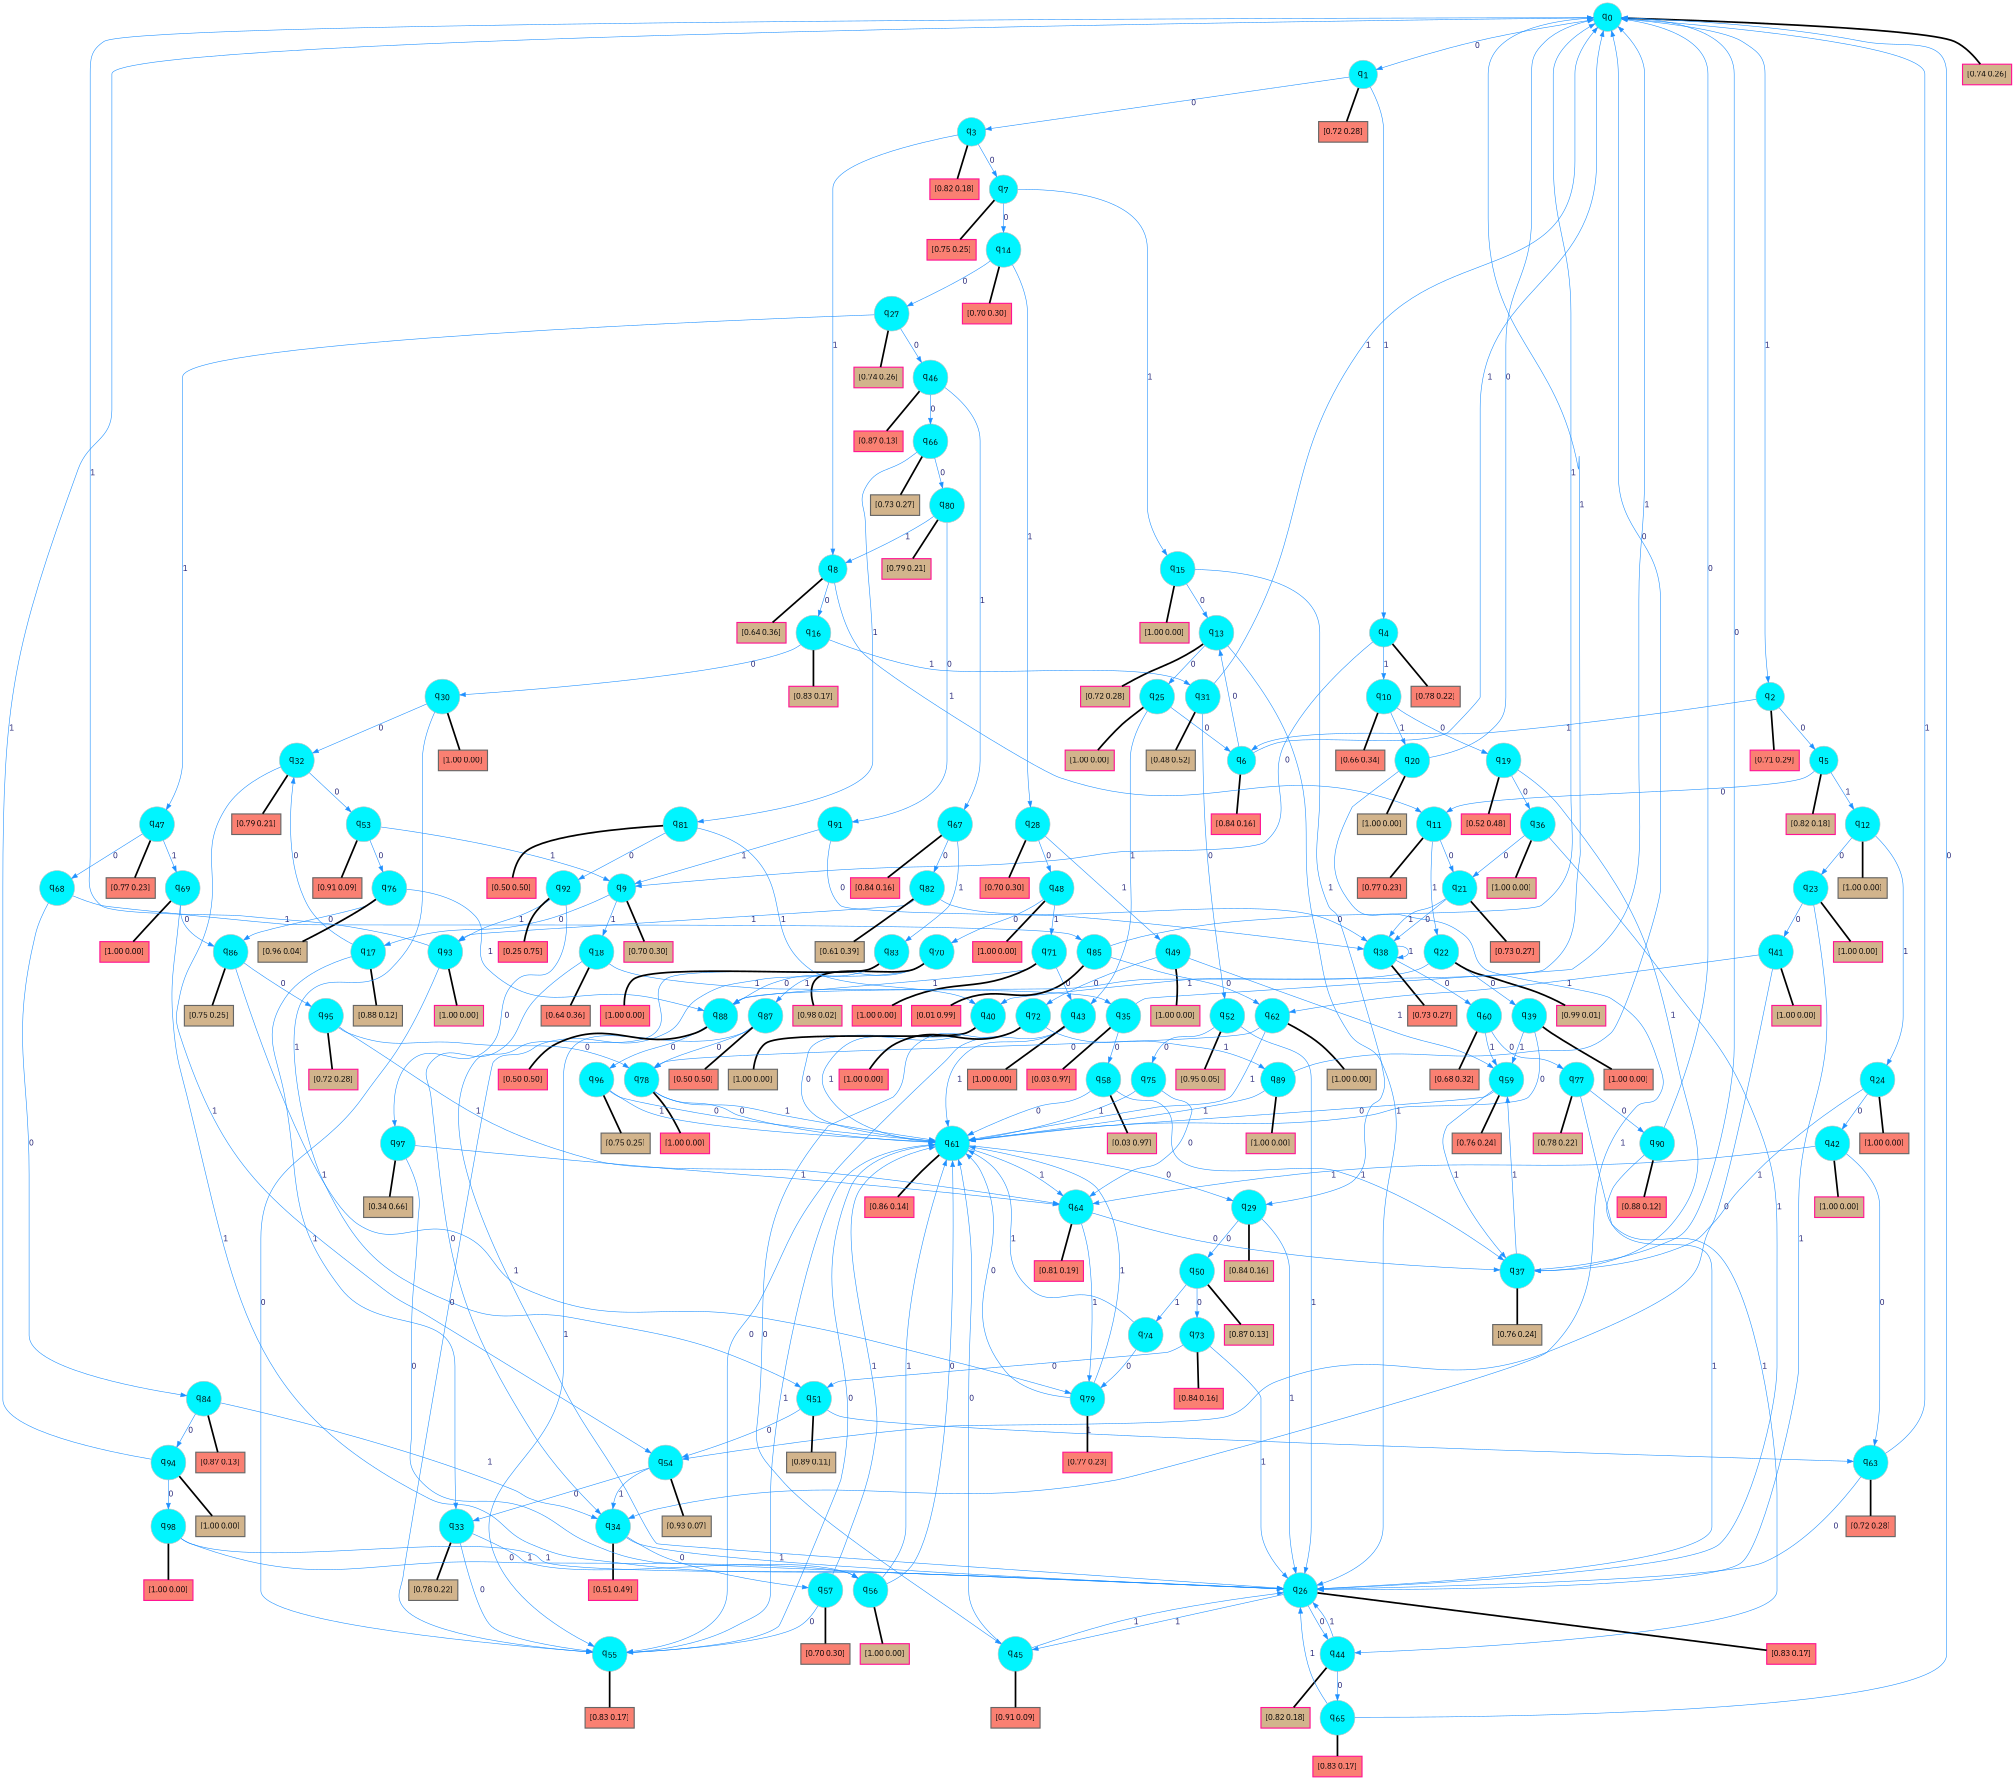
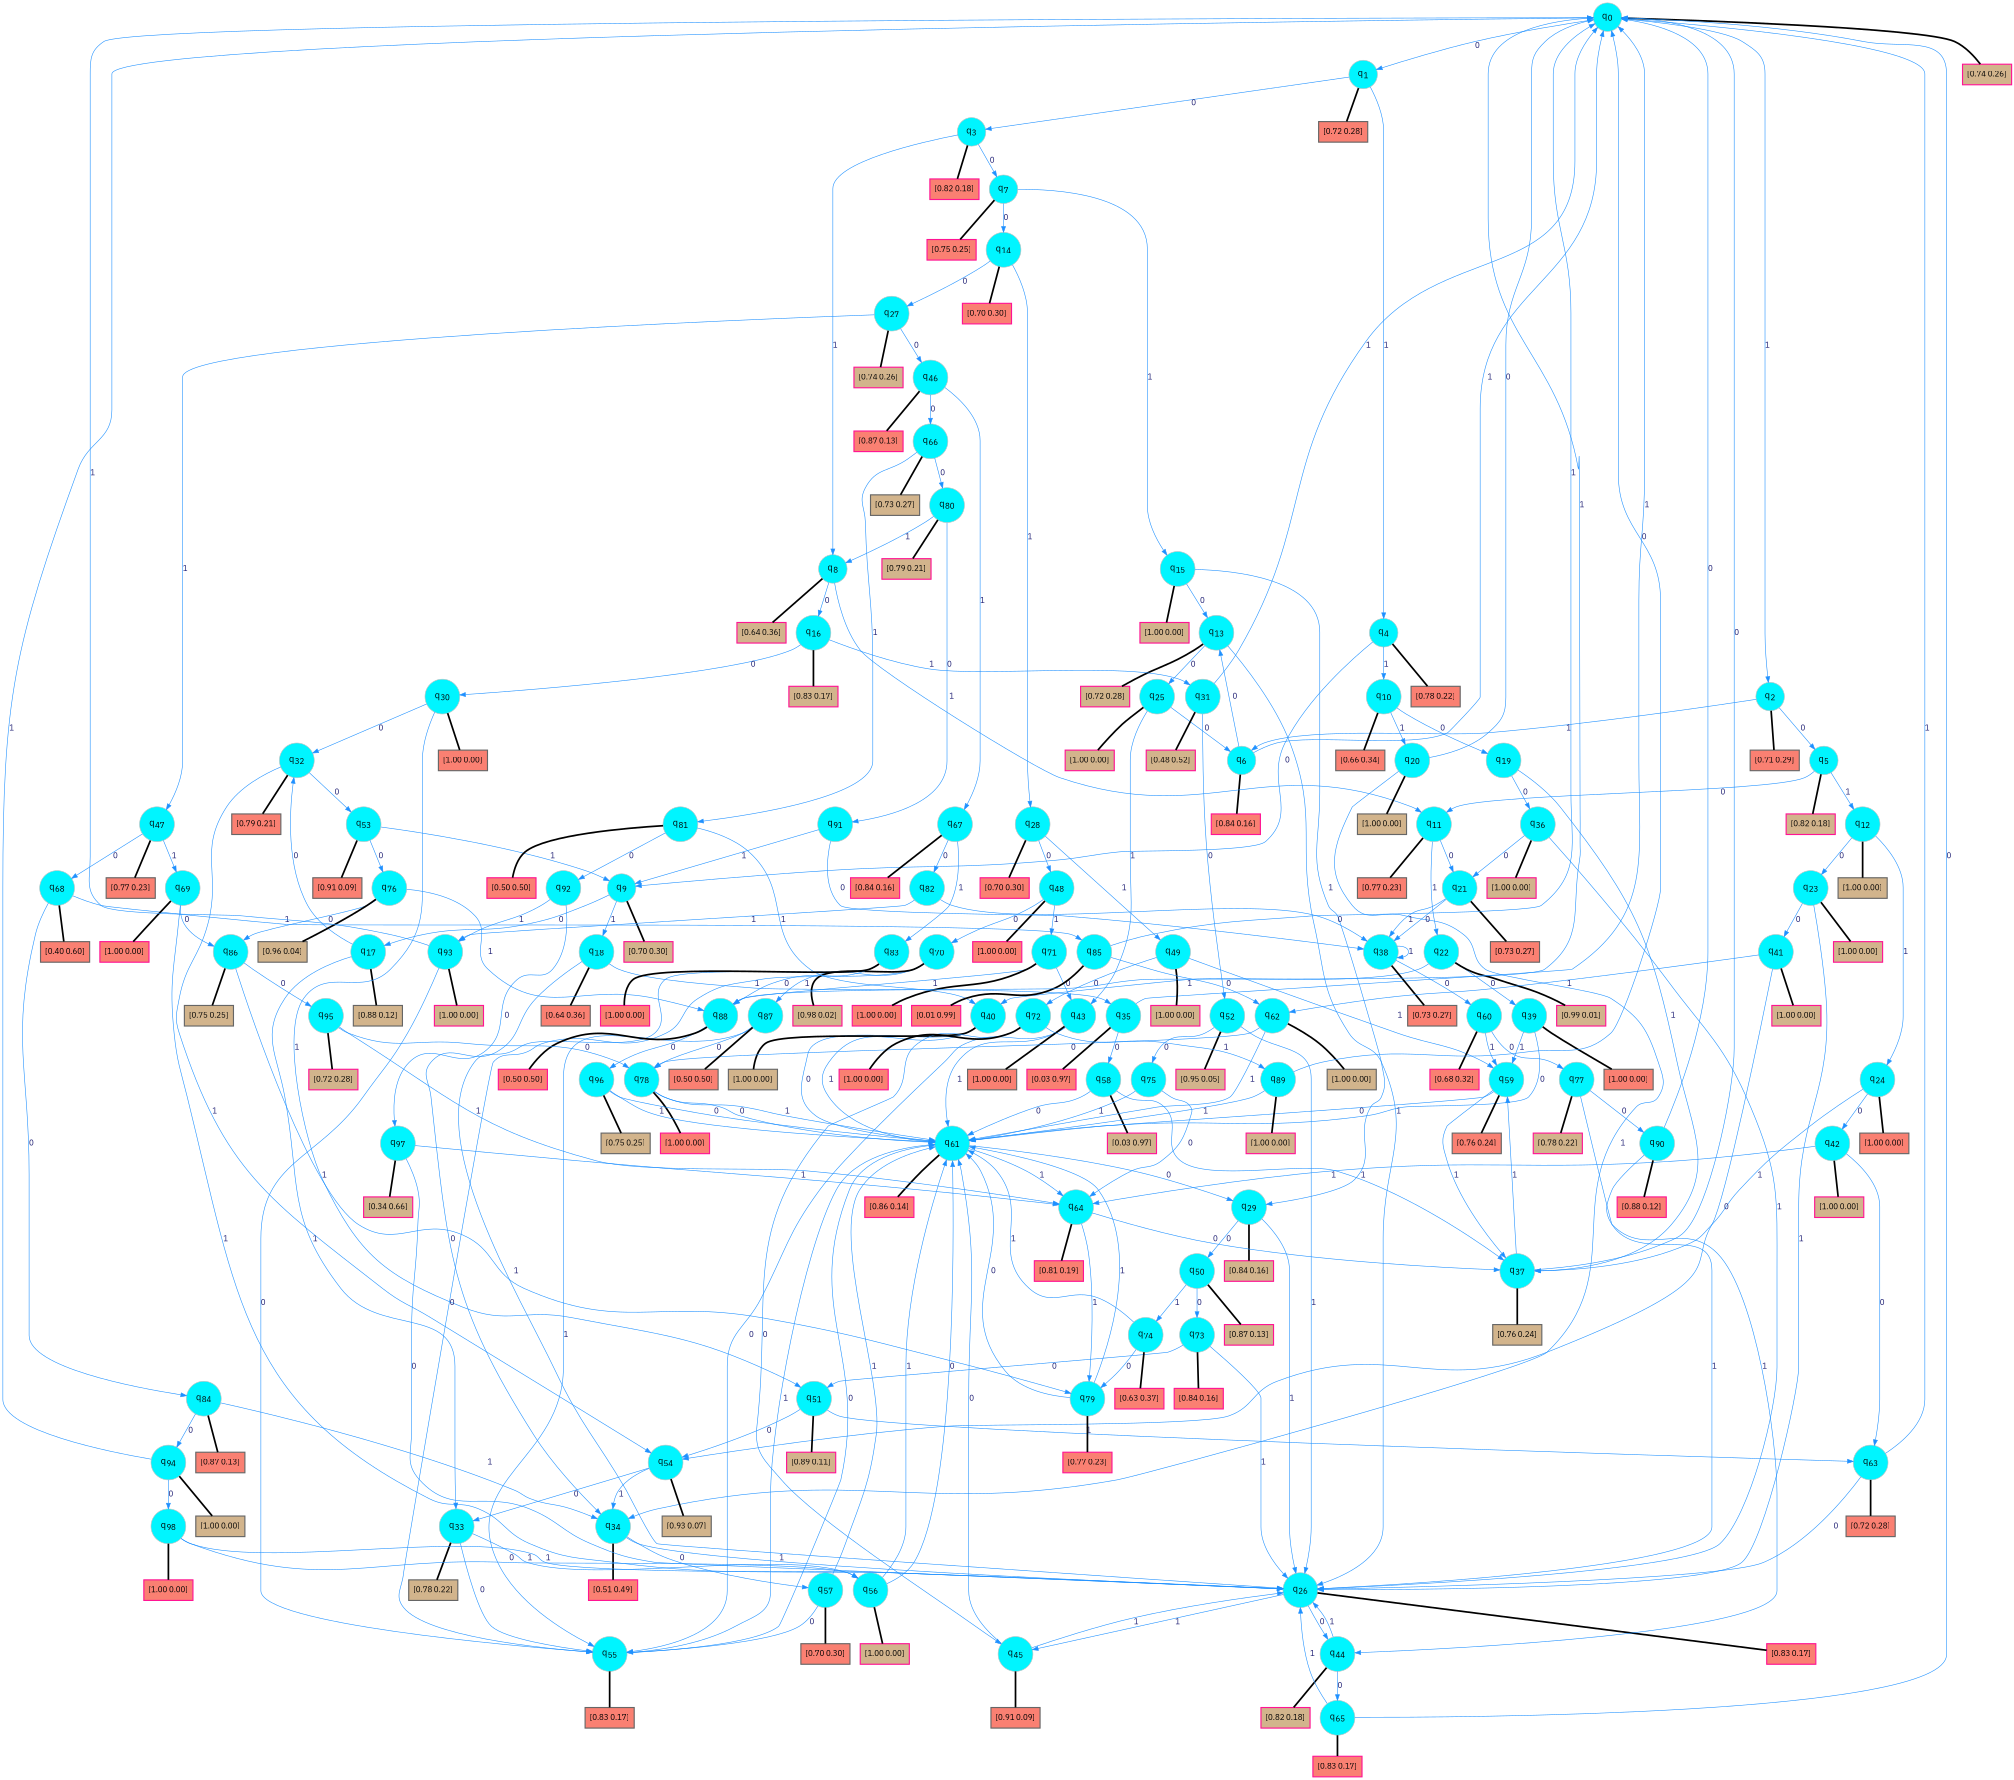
node "[0.48 0.52]": color gray40 -> deeppink
node "[0.71 0.29]": color deeppink -> gray40
node "[0.52 0.48]": removed
node "[0.40 0.60]": added
node "[0.25 0.75]": removed
node "[0.61 0.39]": removed
node "[0.68 0.32]": color gray40 -> deeppink
node "[0.34 0.66]": color gray40 -> deeppink
node "[0.63 0.37]": added
node "[0.89 0.11]": color gray40 -> deeppink
